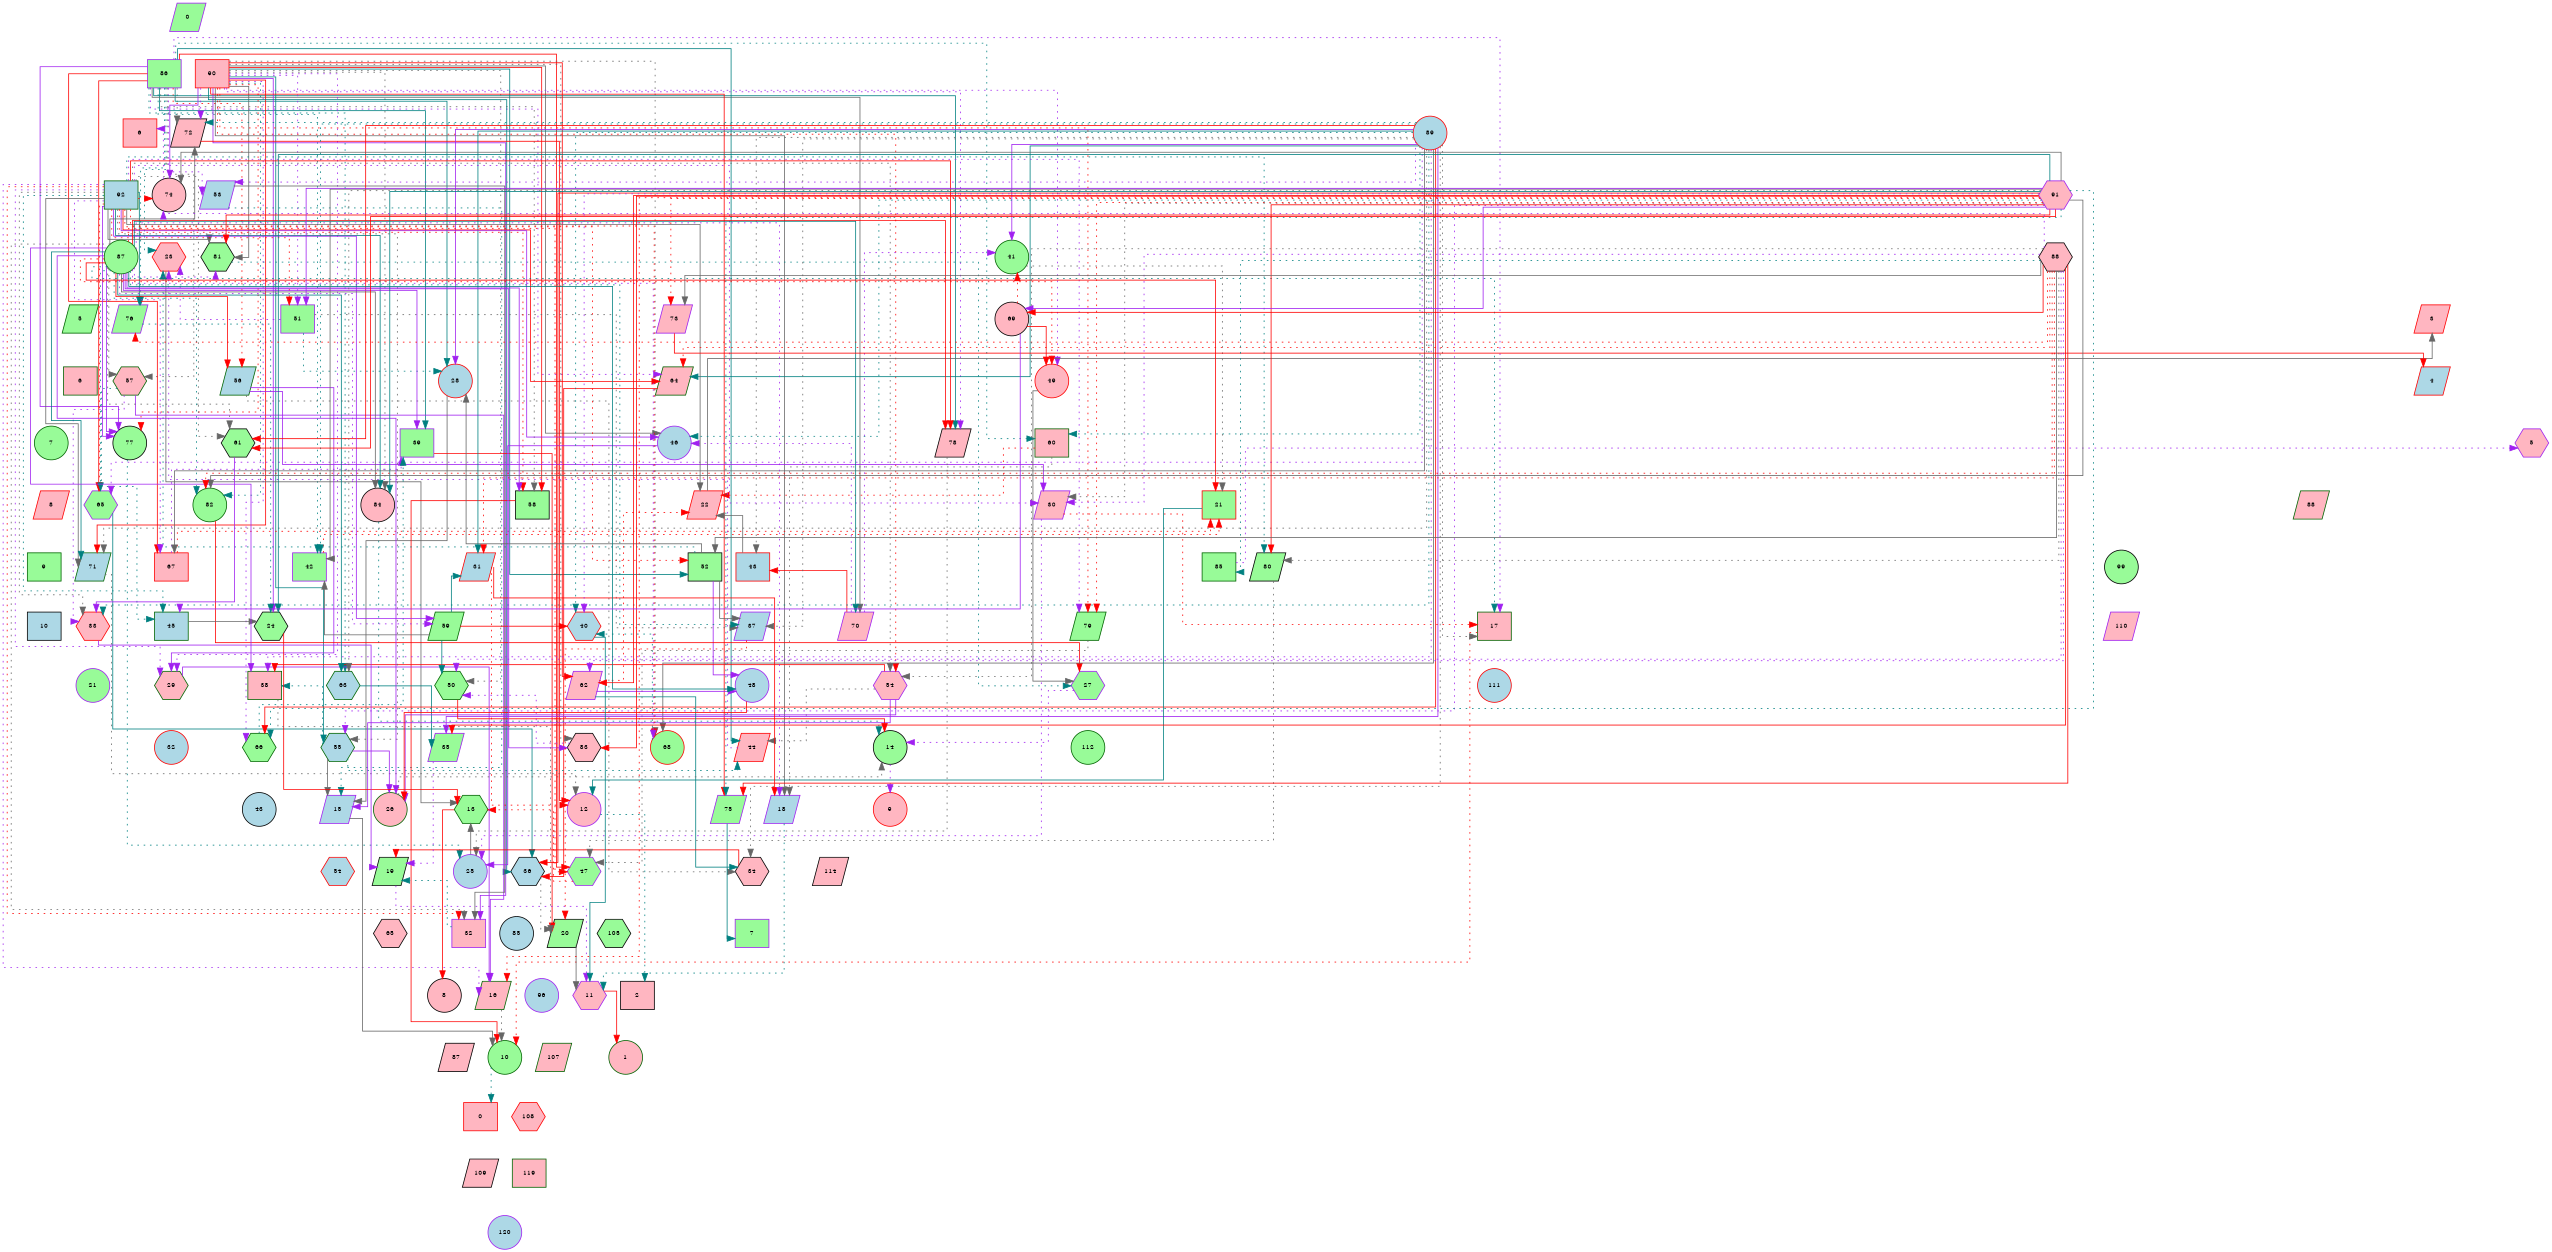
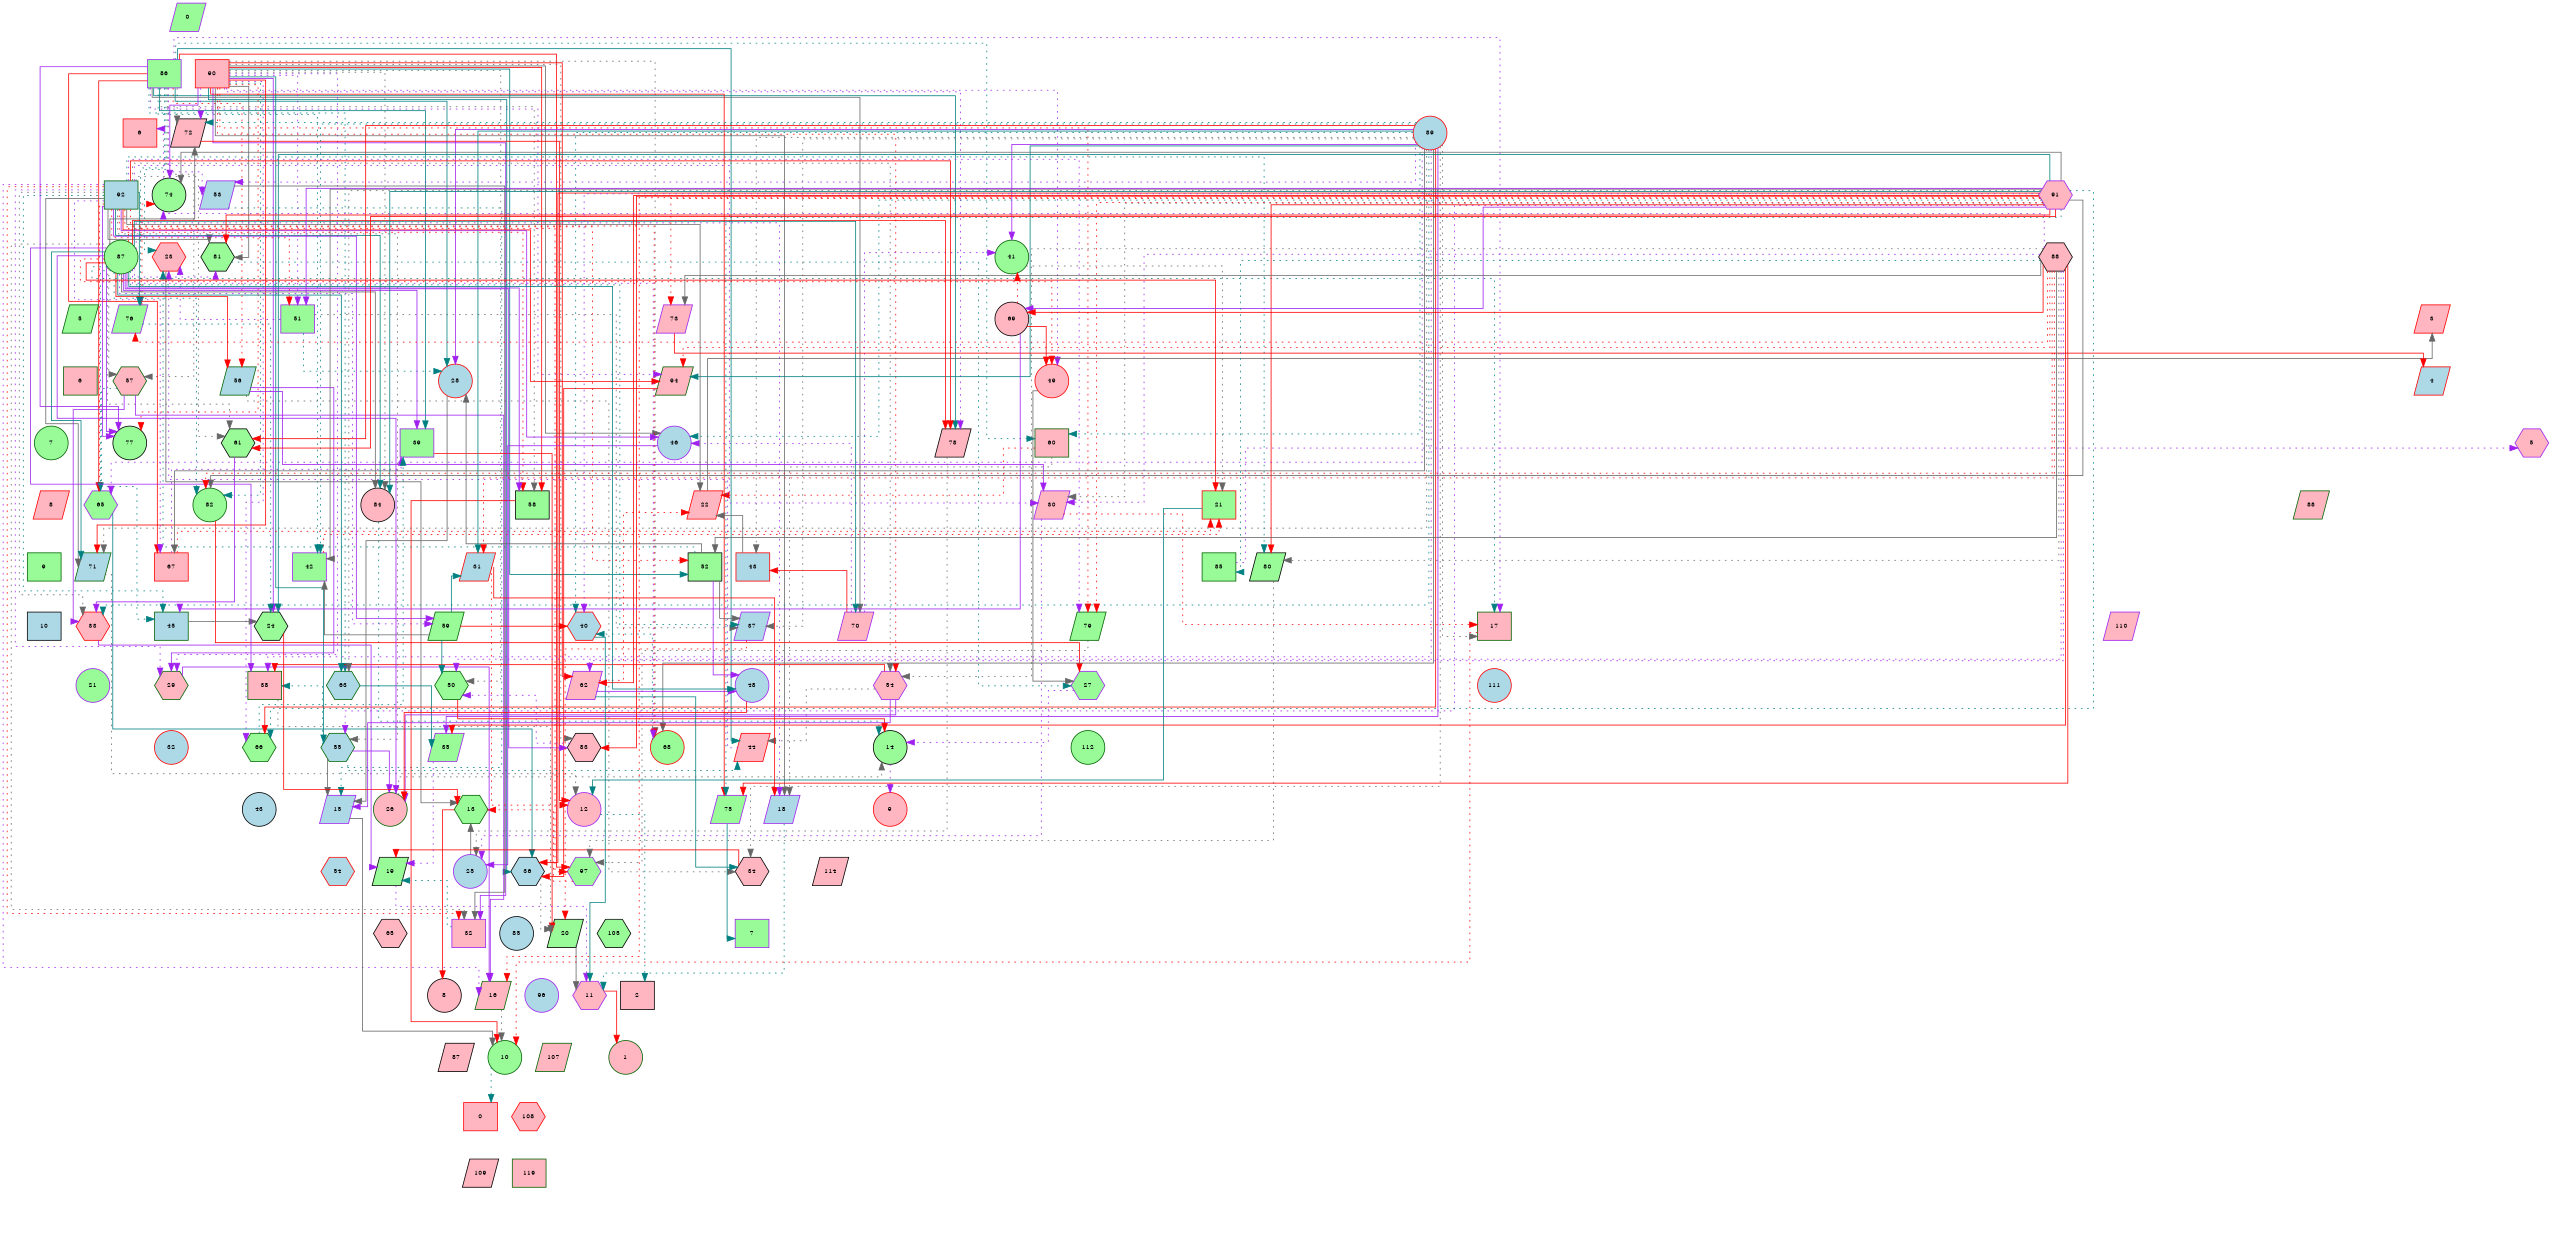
node "74": fillcolor lightpink -> palegreen
edge "92" -> "74": now "76" -> "74"
node "64": label "64" -> "94"
edge "57" -> "33": style dotted -> solid
node "99": removed
edge "77" -> "25": removed
node "47": label "47" -> "97"
node "120": removed
